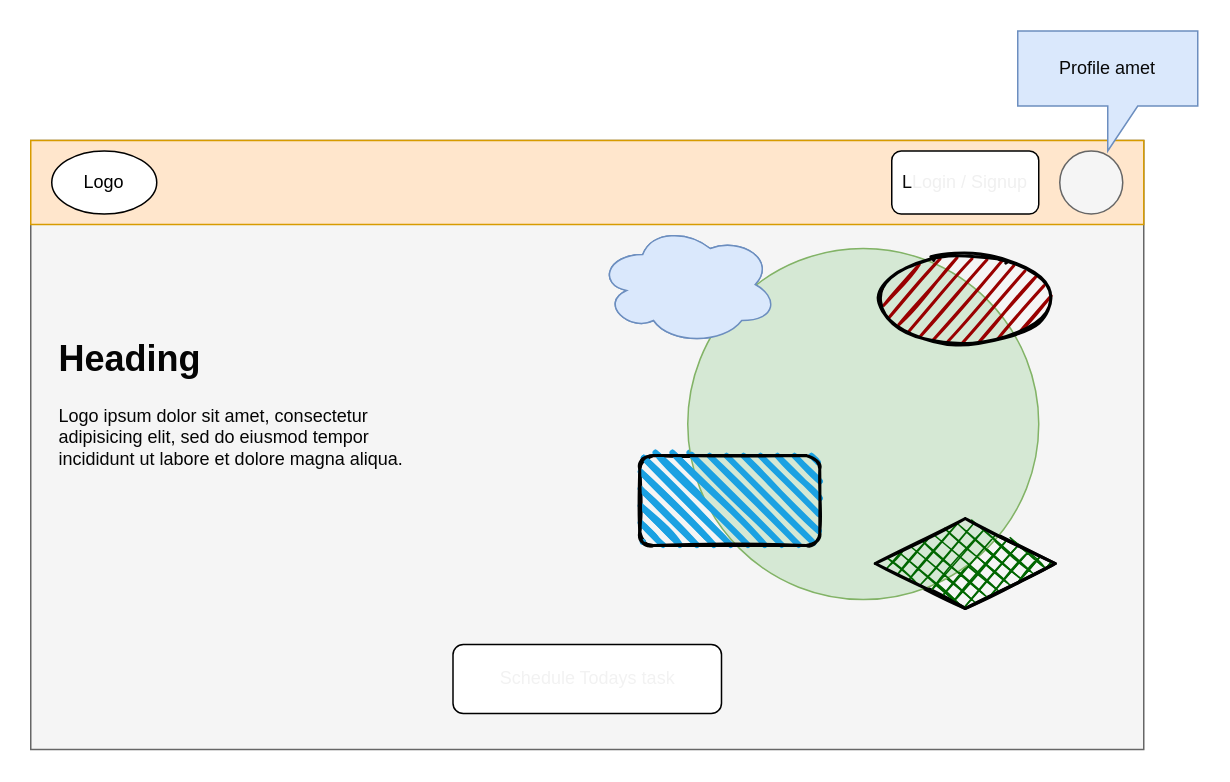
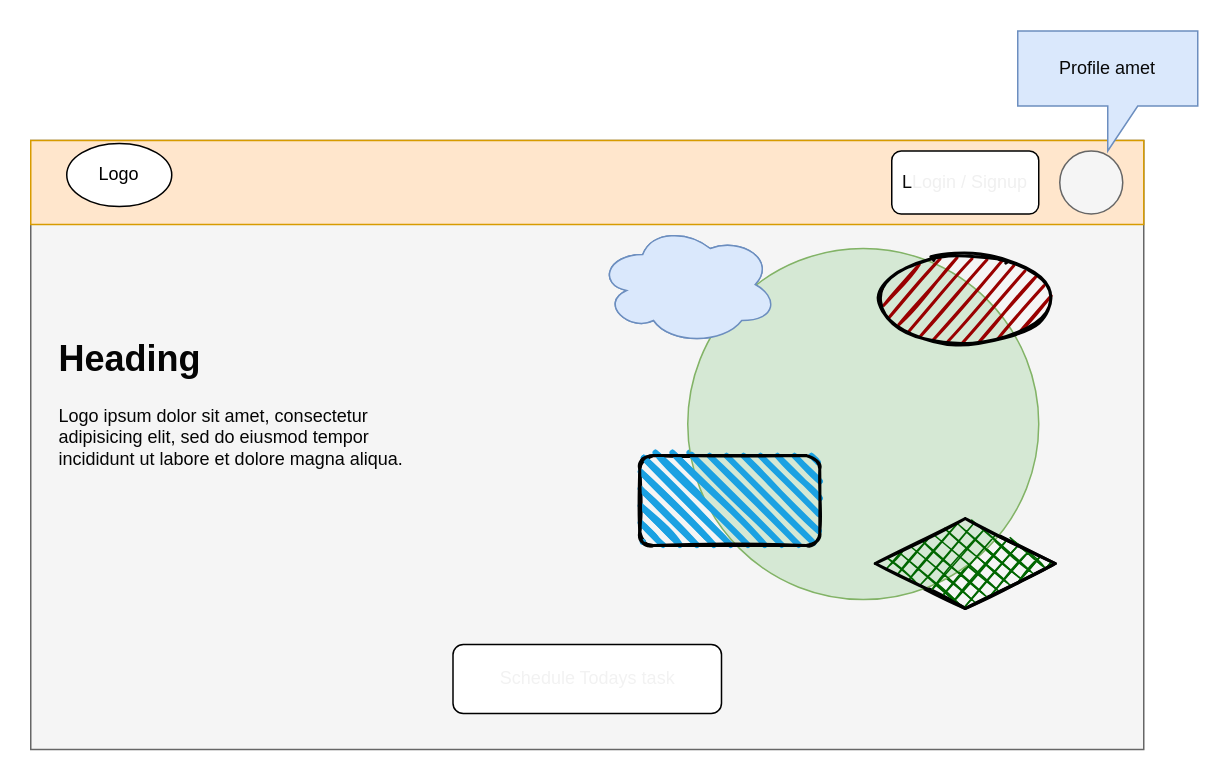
node "Logo": moved (104, 182) -> (119, 175)
